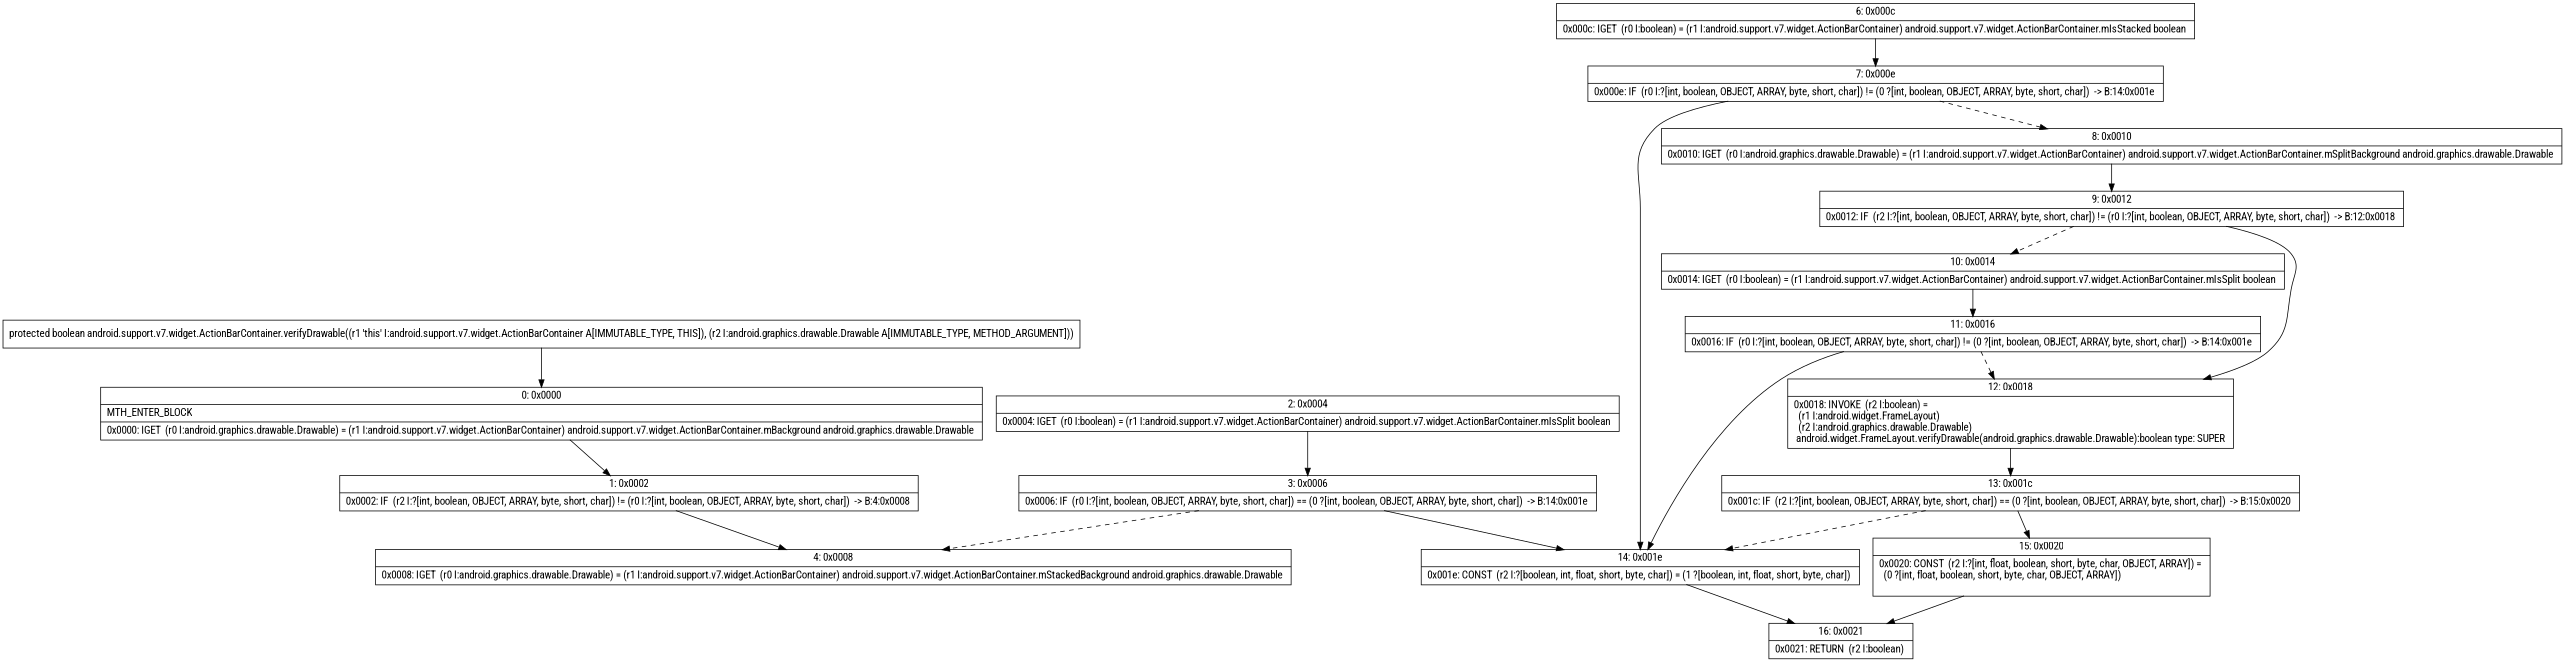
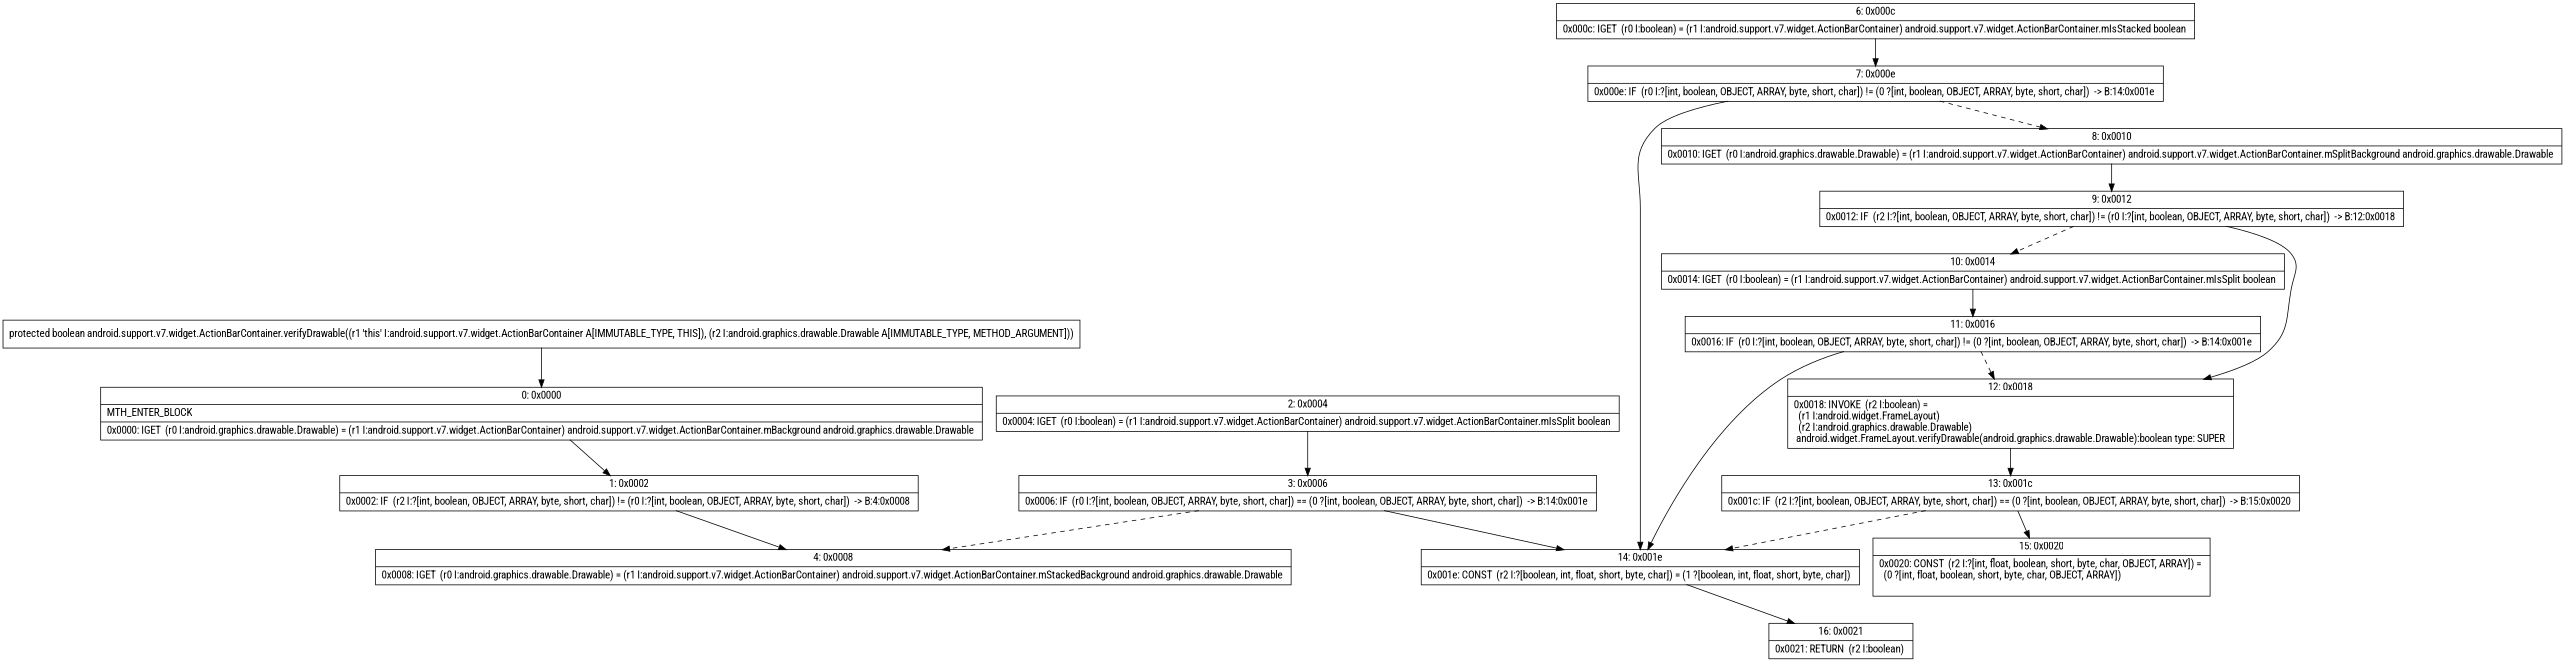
edge "15: 0x0020" -> "16: 0x0021": removed
